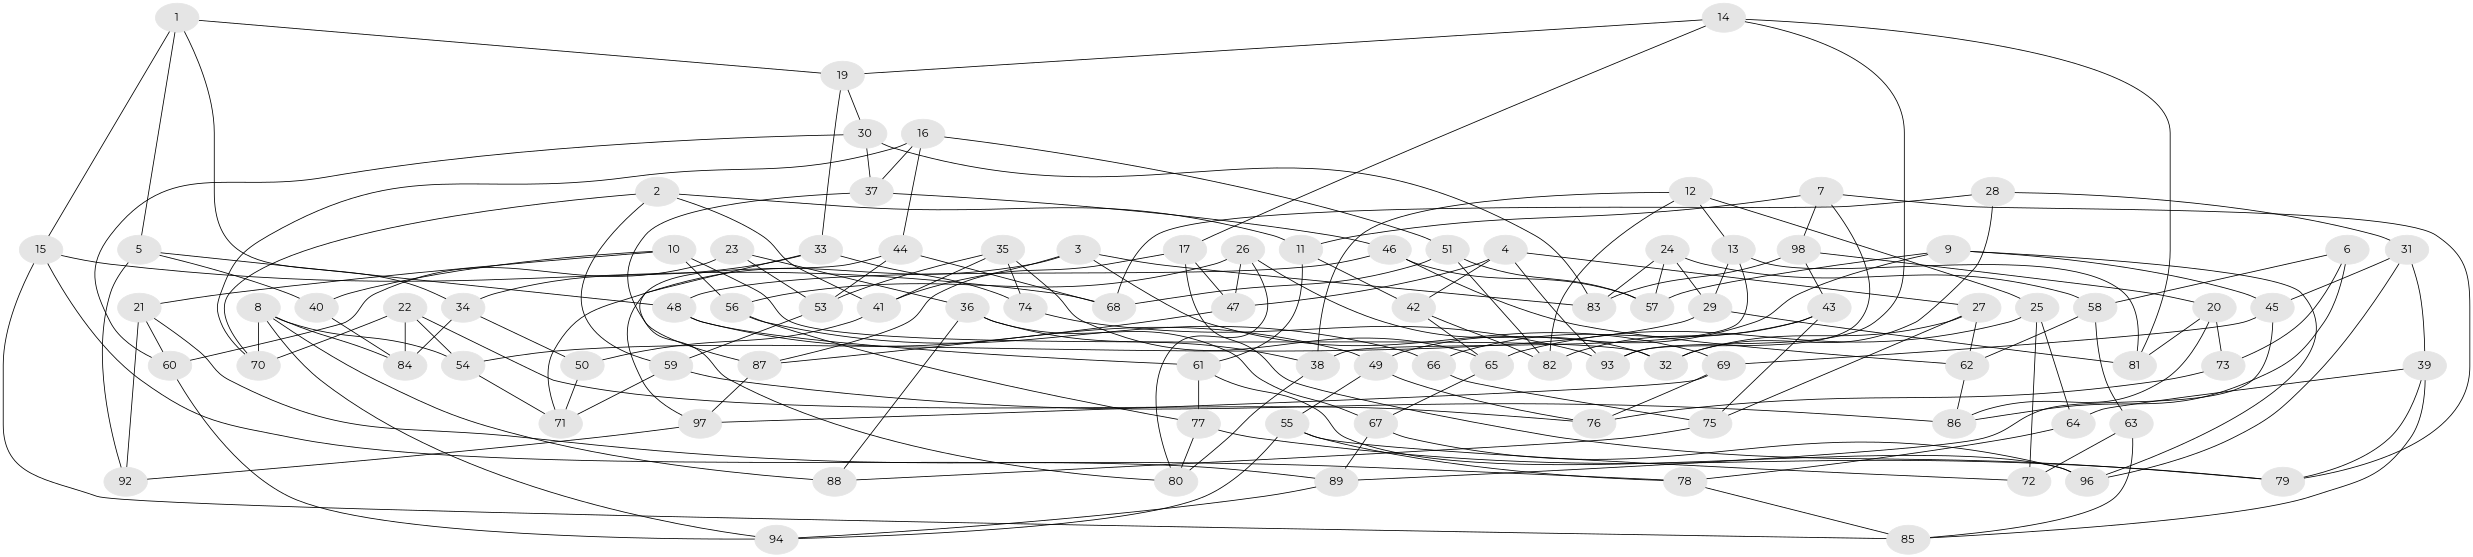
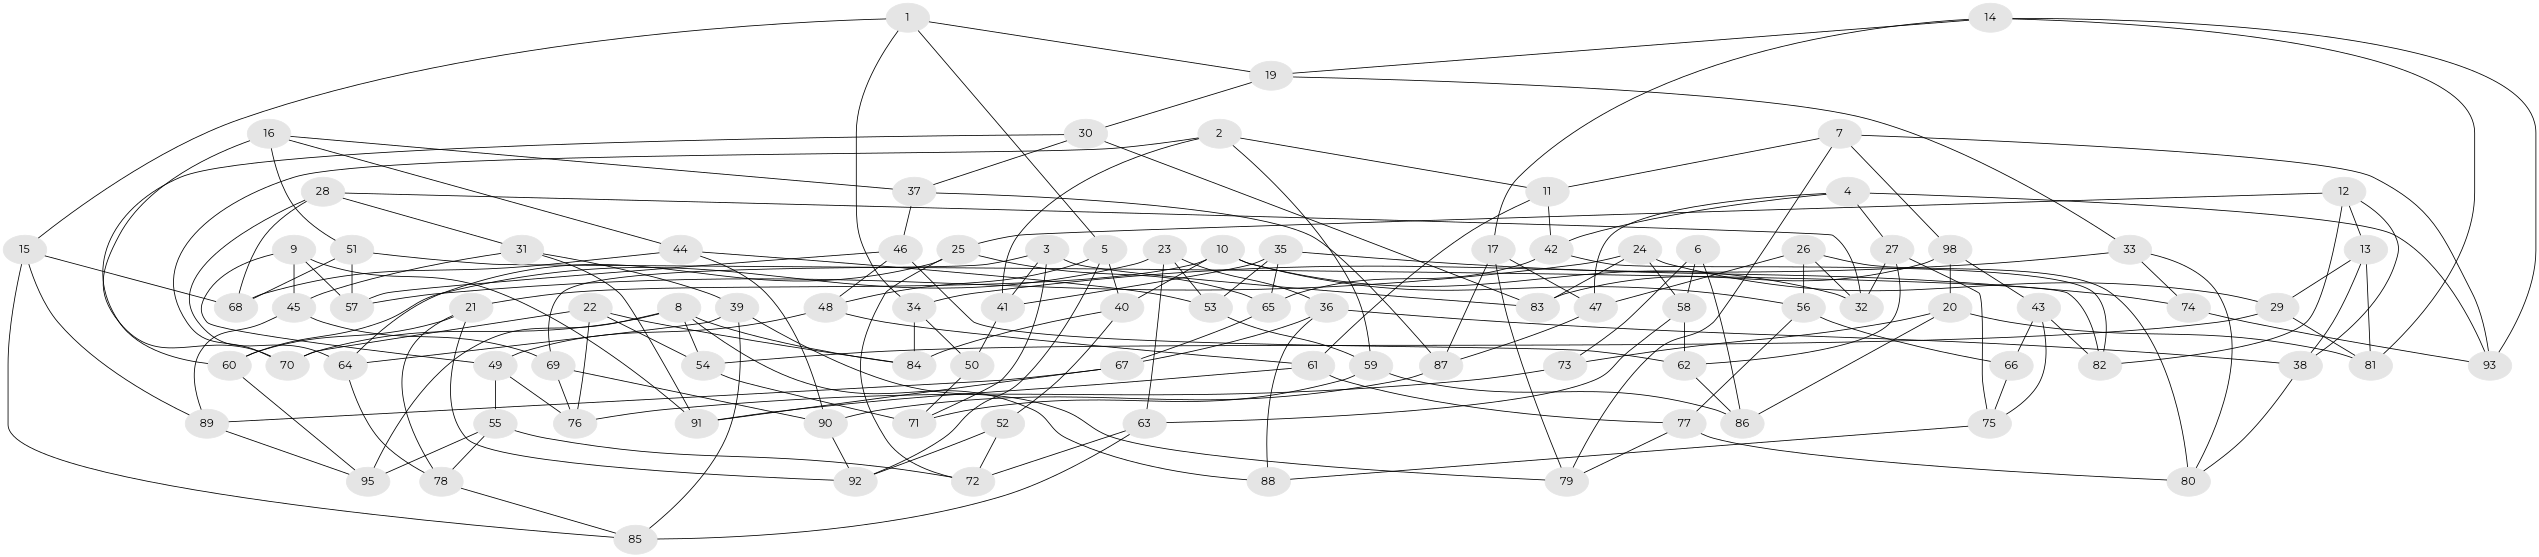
edge "28" -- "64": added
edge "23" -- "63": added
node "97": label "97" -> "90"
node "52": added
node "96": label "96" -> "91"
node "94": label "94" -> "95"
